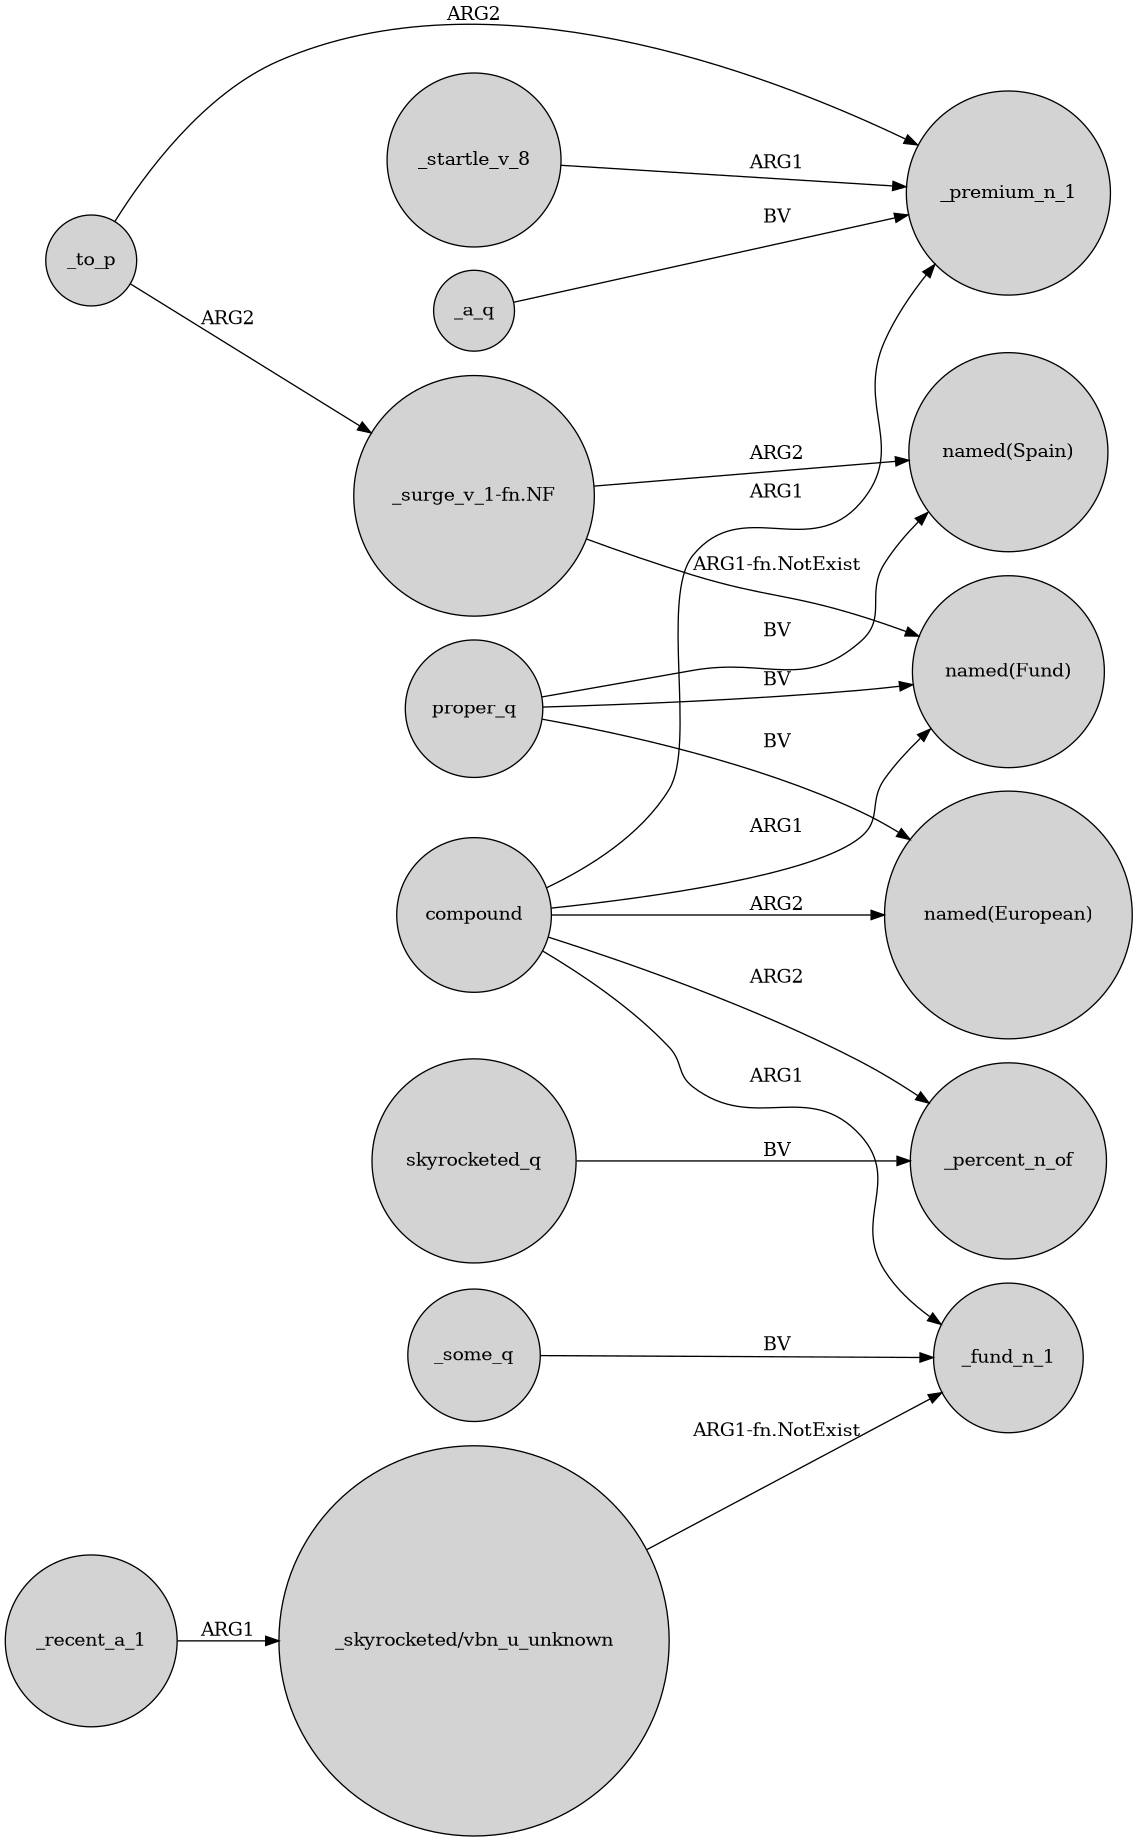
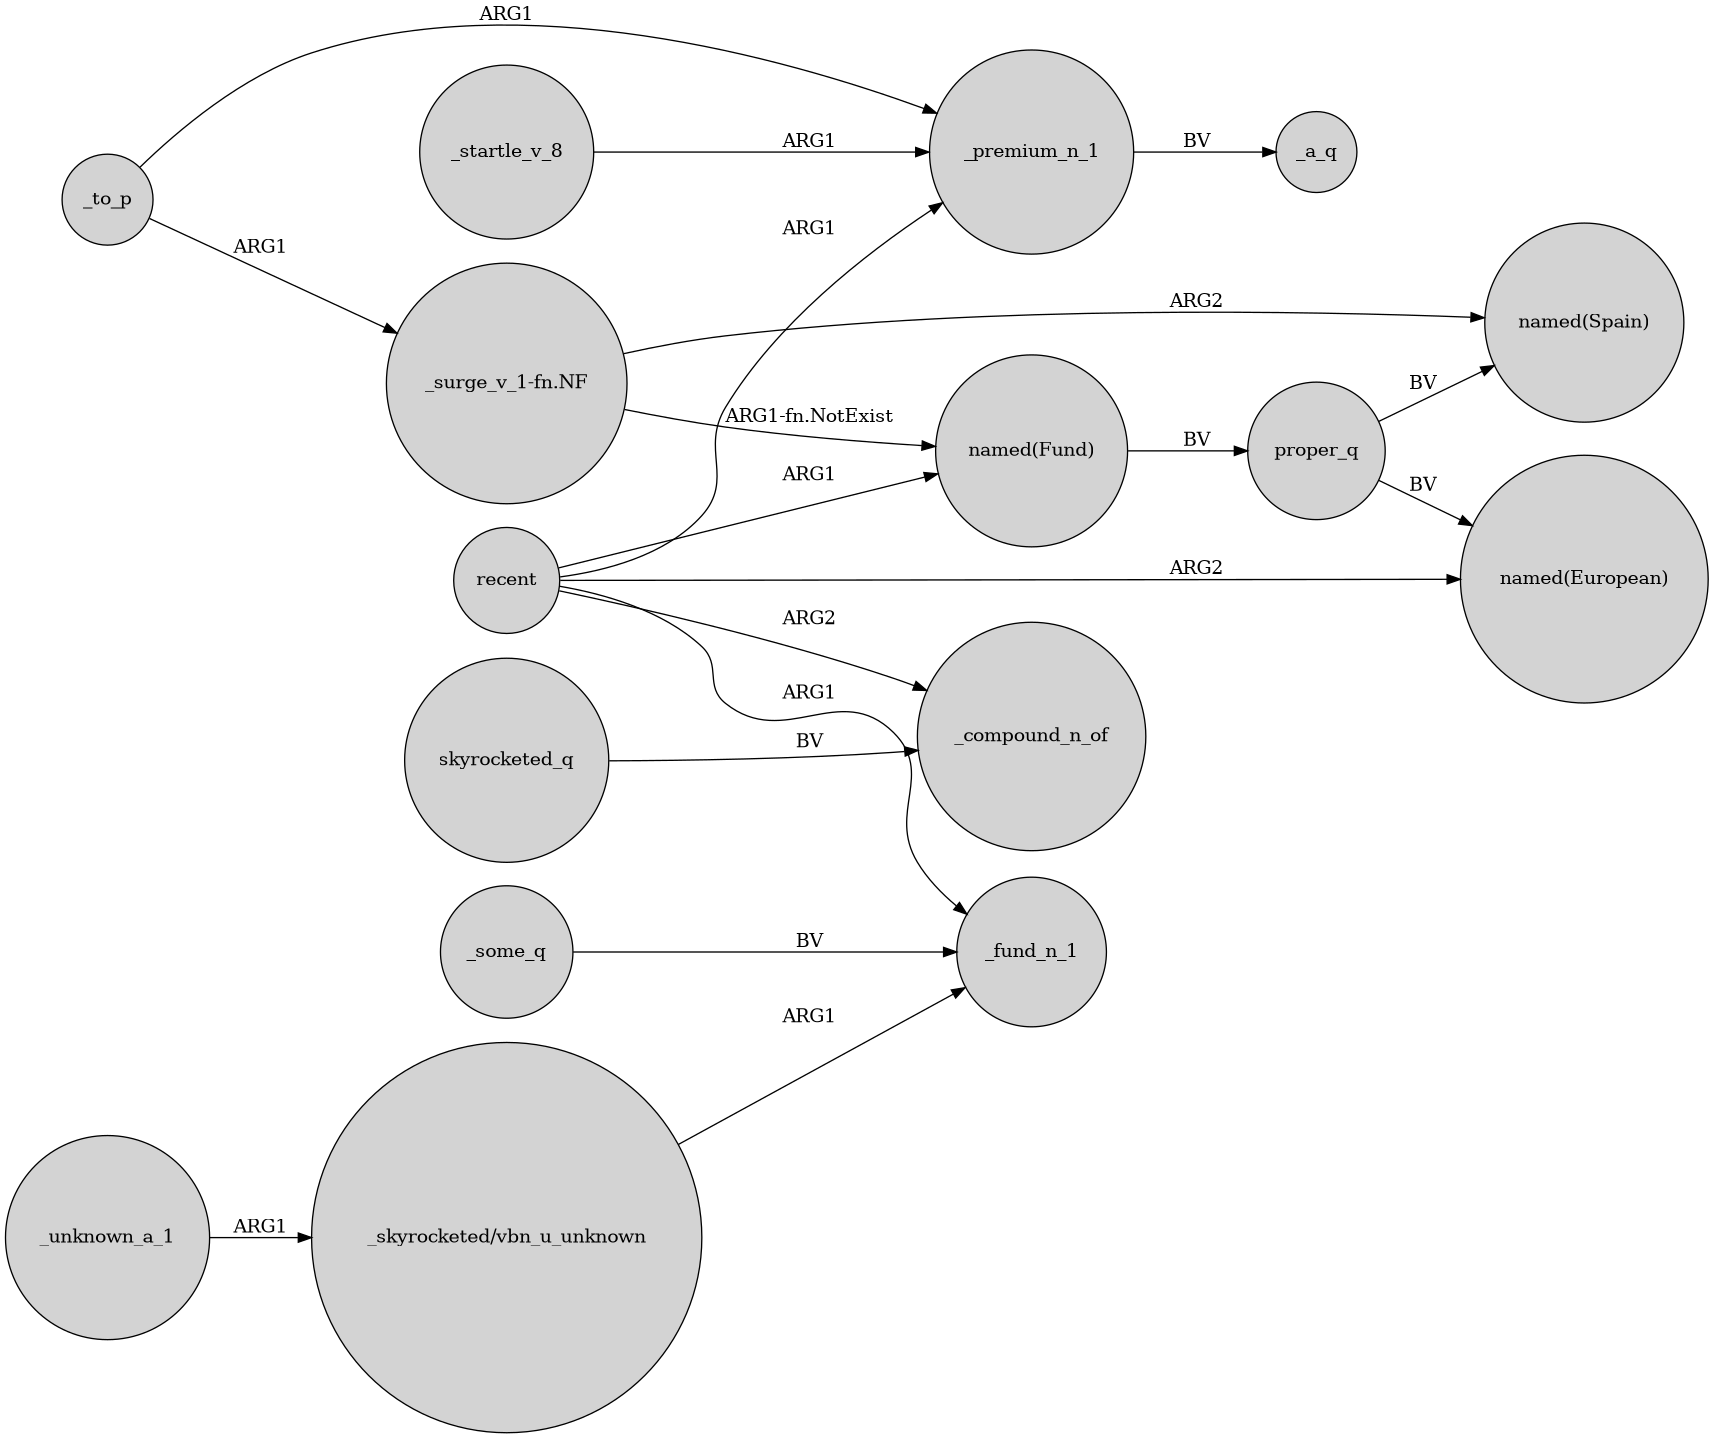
edge "_to_p" -> "_premium_n_1": label "ARG2" -> "ARG1"
edge "_a_q" -> "_premium_n_1": reversed
edge "_to_p" -> "_surge_v_1-fn.NF": label "ARG2" -> "ARG1"
edge "proper_q" -> "named(Fund)": reversed
node "compound": label "compound" -> "recent"
node "_percent_n_of": label "_percent_n_of" -> "_compound_n_of"
edge "_skyrocketed/vbn_u_unknown" -> "_fund_n_1": label "ARG1-fn.NotExist" -> "ARG1"
node "_recent_a_1": label "_recent_a_1" -> "_unknown_a_1"
